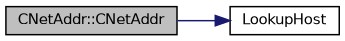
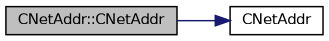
node "LookupHost": label "LookupHost" -> "CNetAddr"
